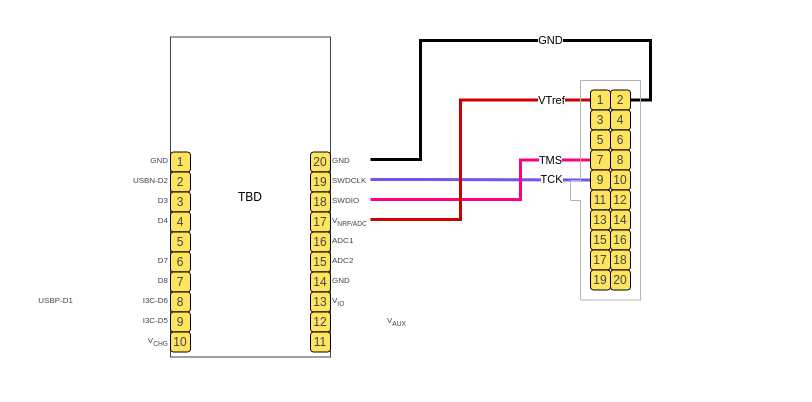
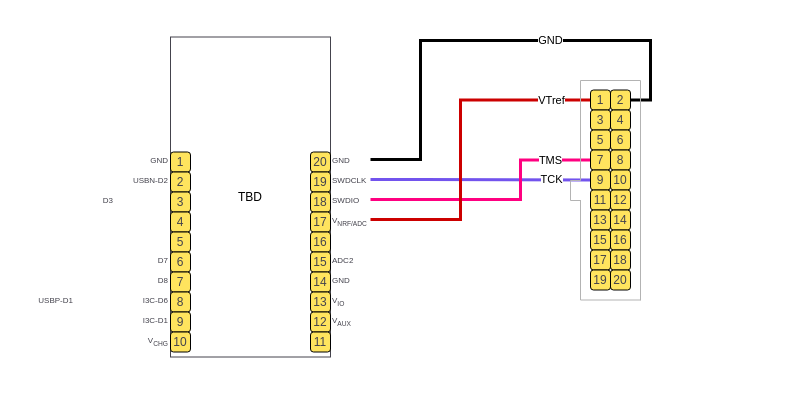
node "D3": moved (151, 200) -> (96, 200)
node "D4": removed
node "ADC1": removed
node "I3C-D5": label "I3C-D5" -> "I3C-D1"
node "VAUX": moved (406, 320) -> (351, 320)
